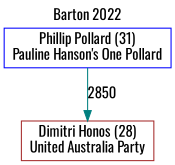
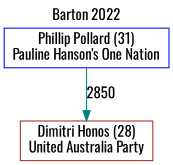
node "Phillip Pollard (31) Pauline Hanson's One Pollard": label "Phillip Pollard (31) Pauline Hanson's One Pollard" -> "Phillip Pollard (31) Pauline Hanson's One Nation"
